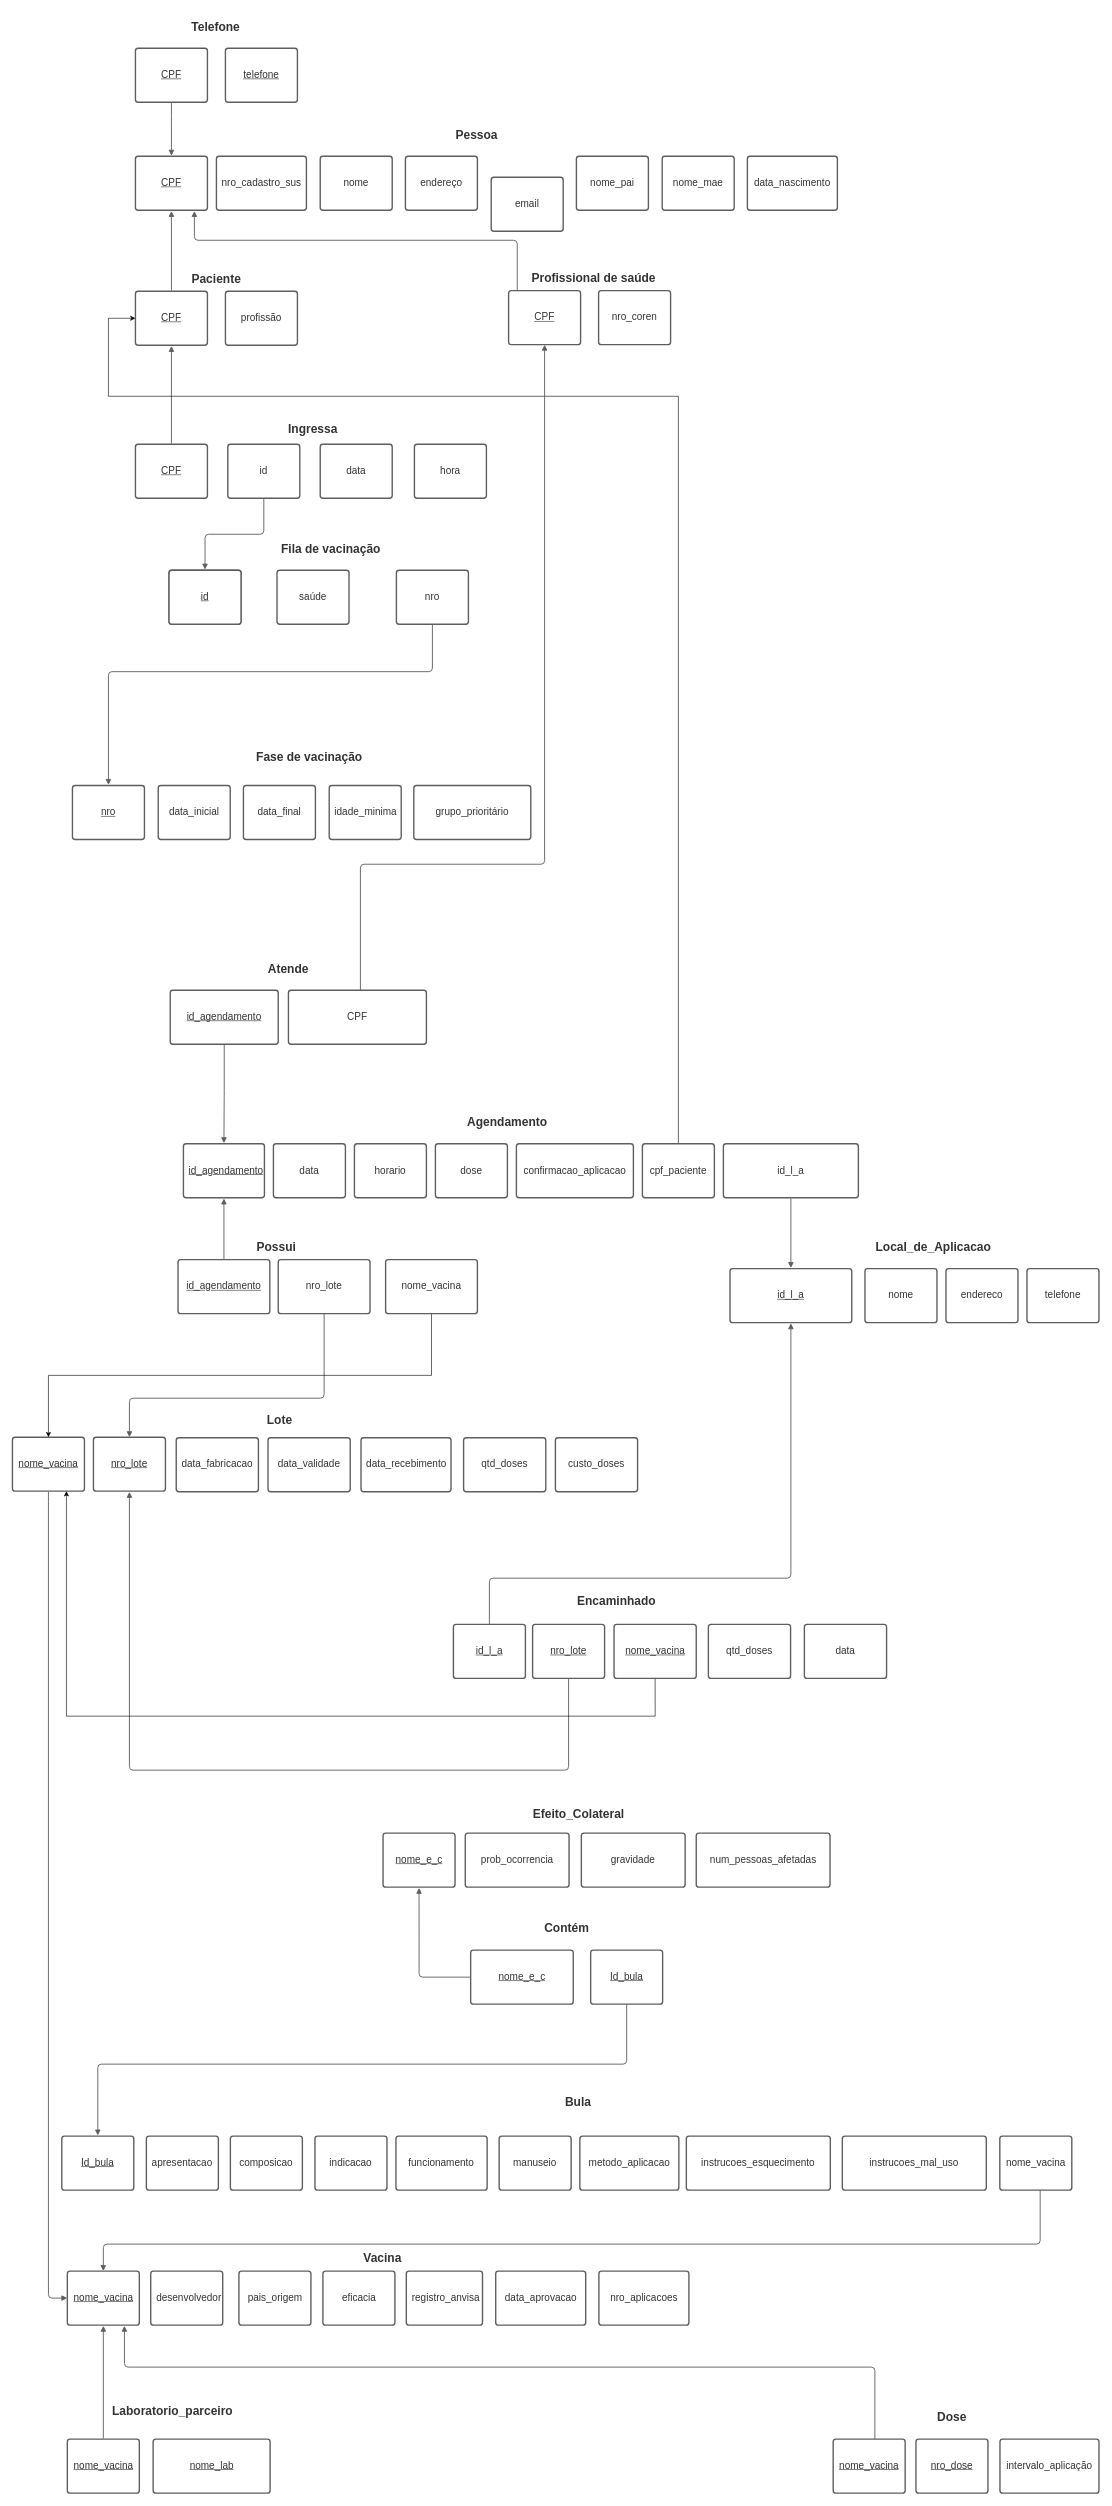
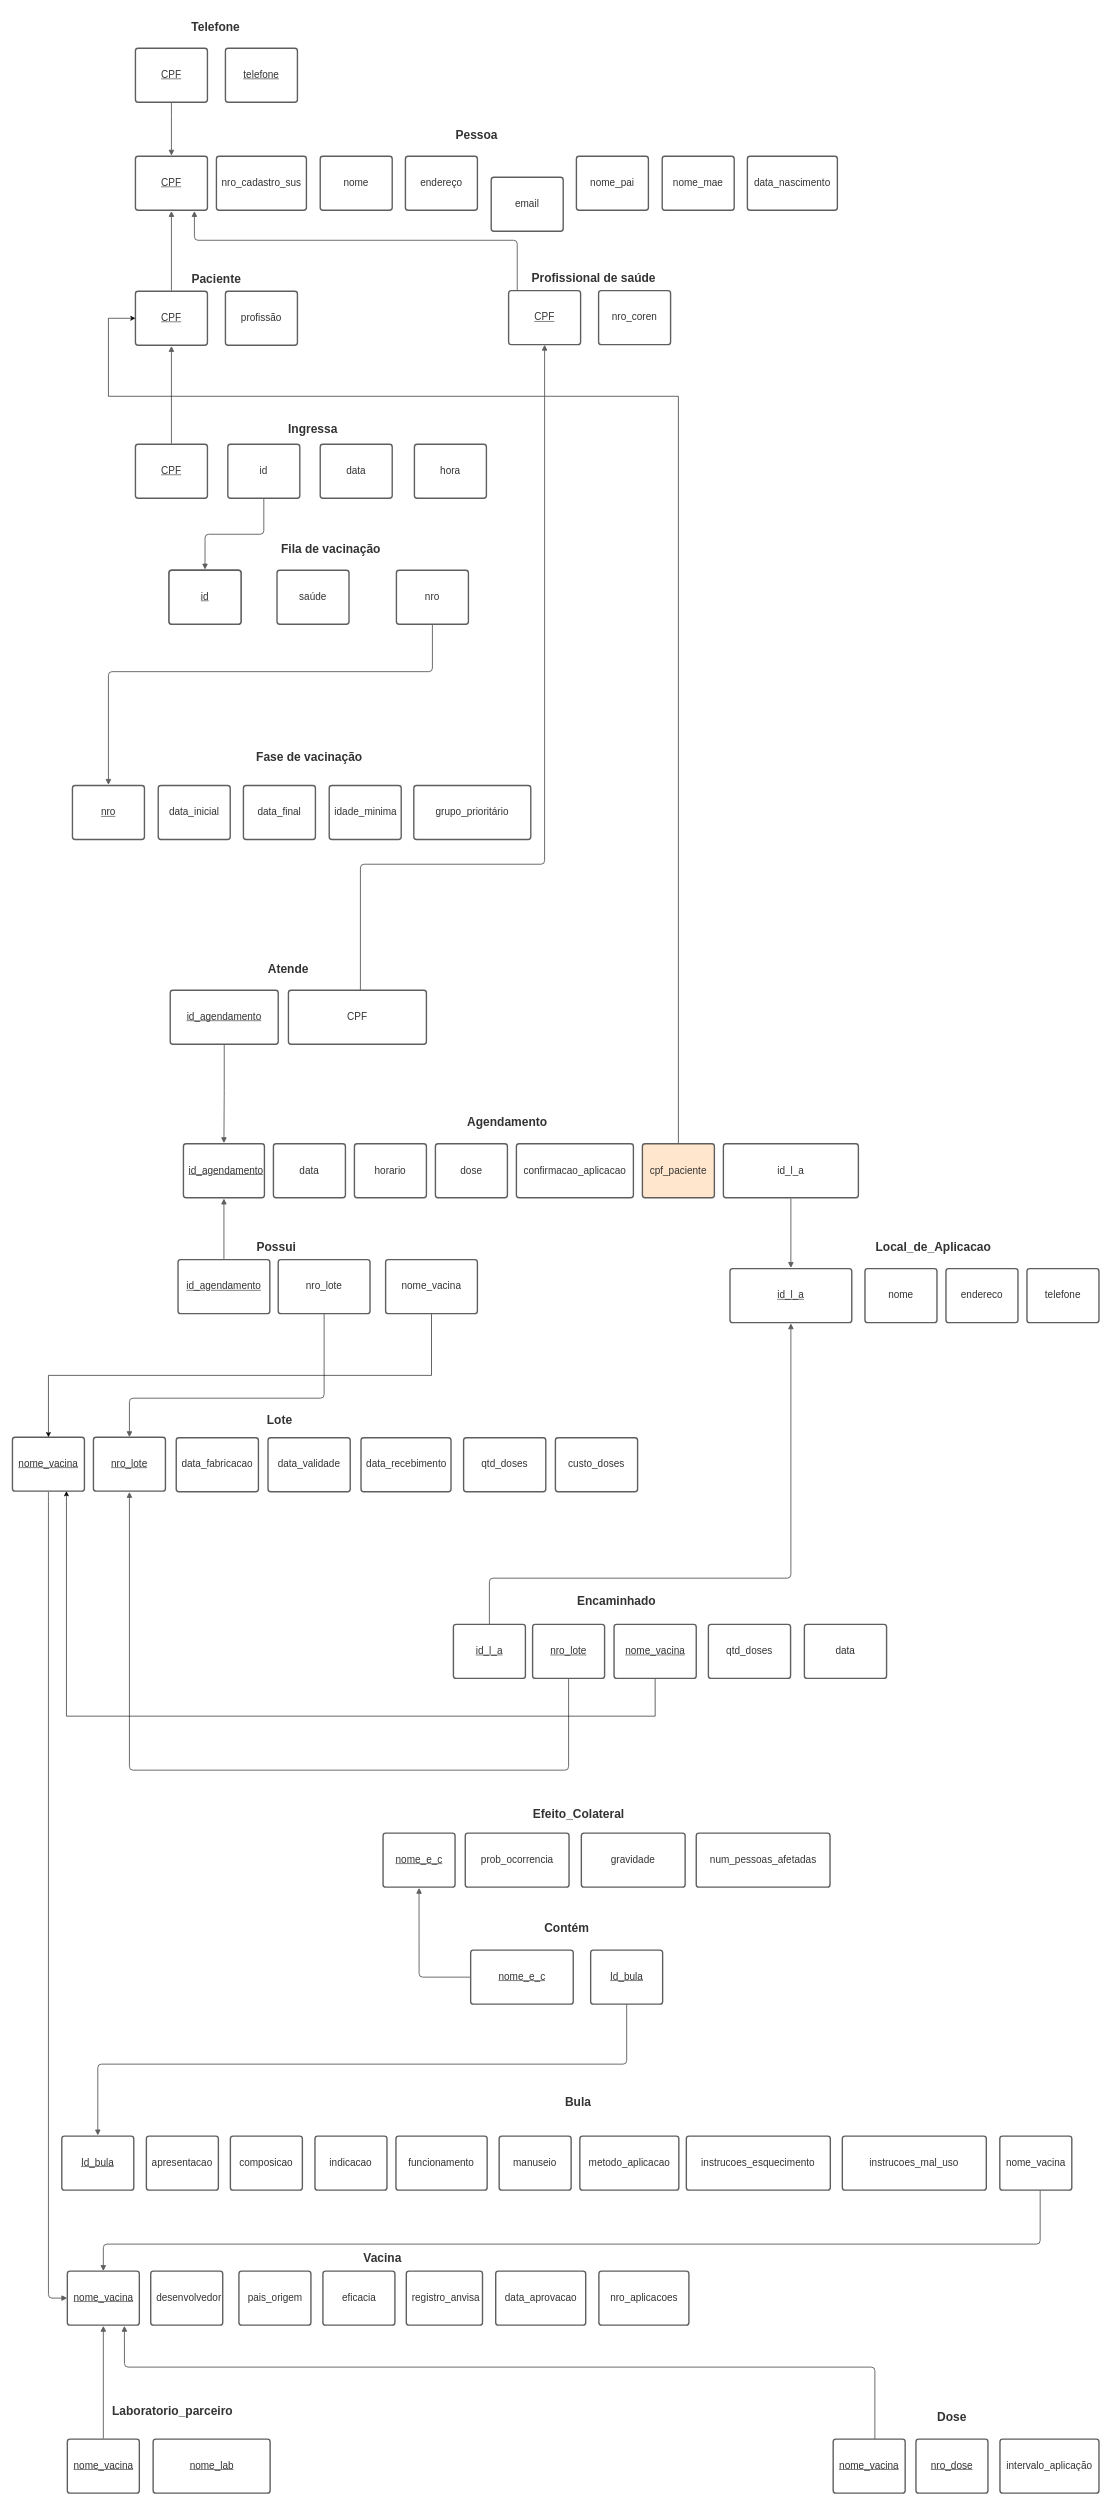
node "cpf_paciente": fillcolor #ffffff -> #ffe6cc
